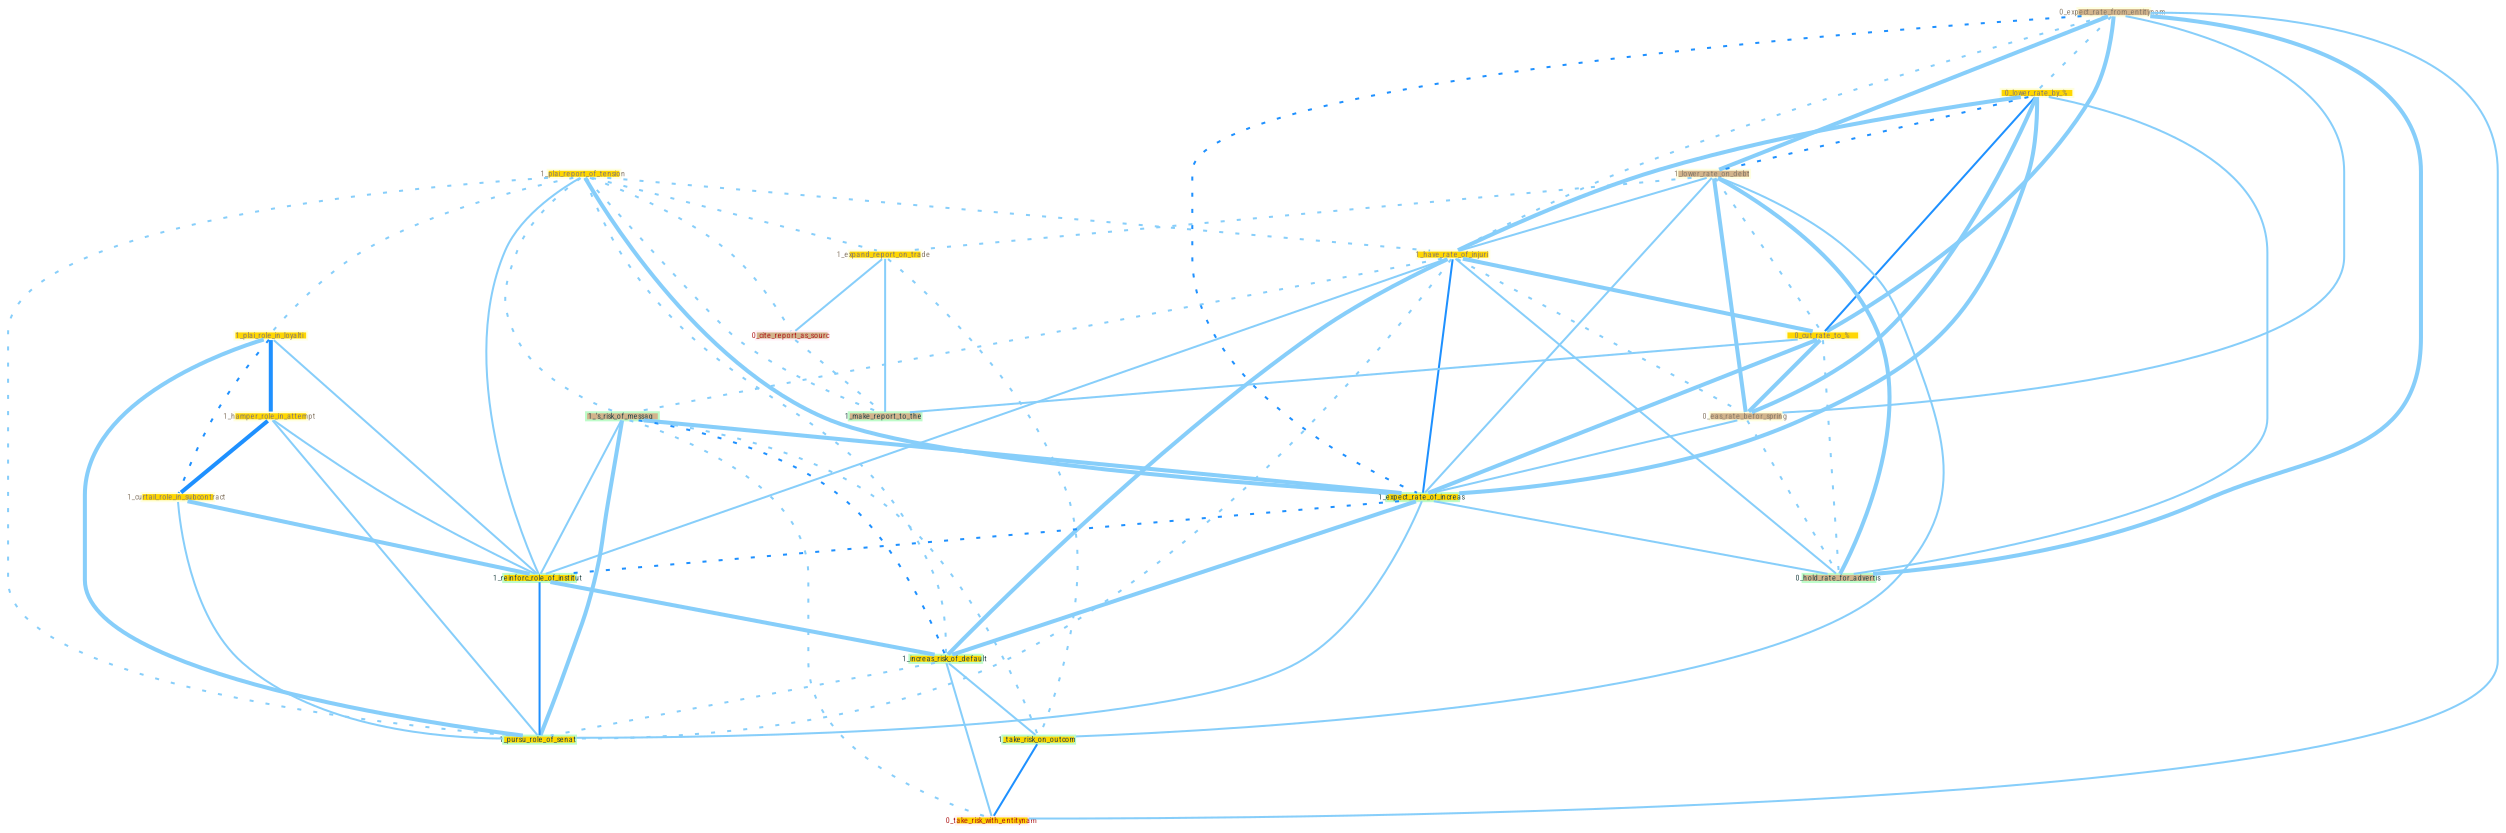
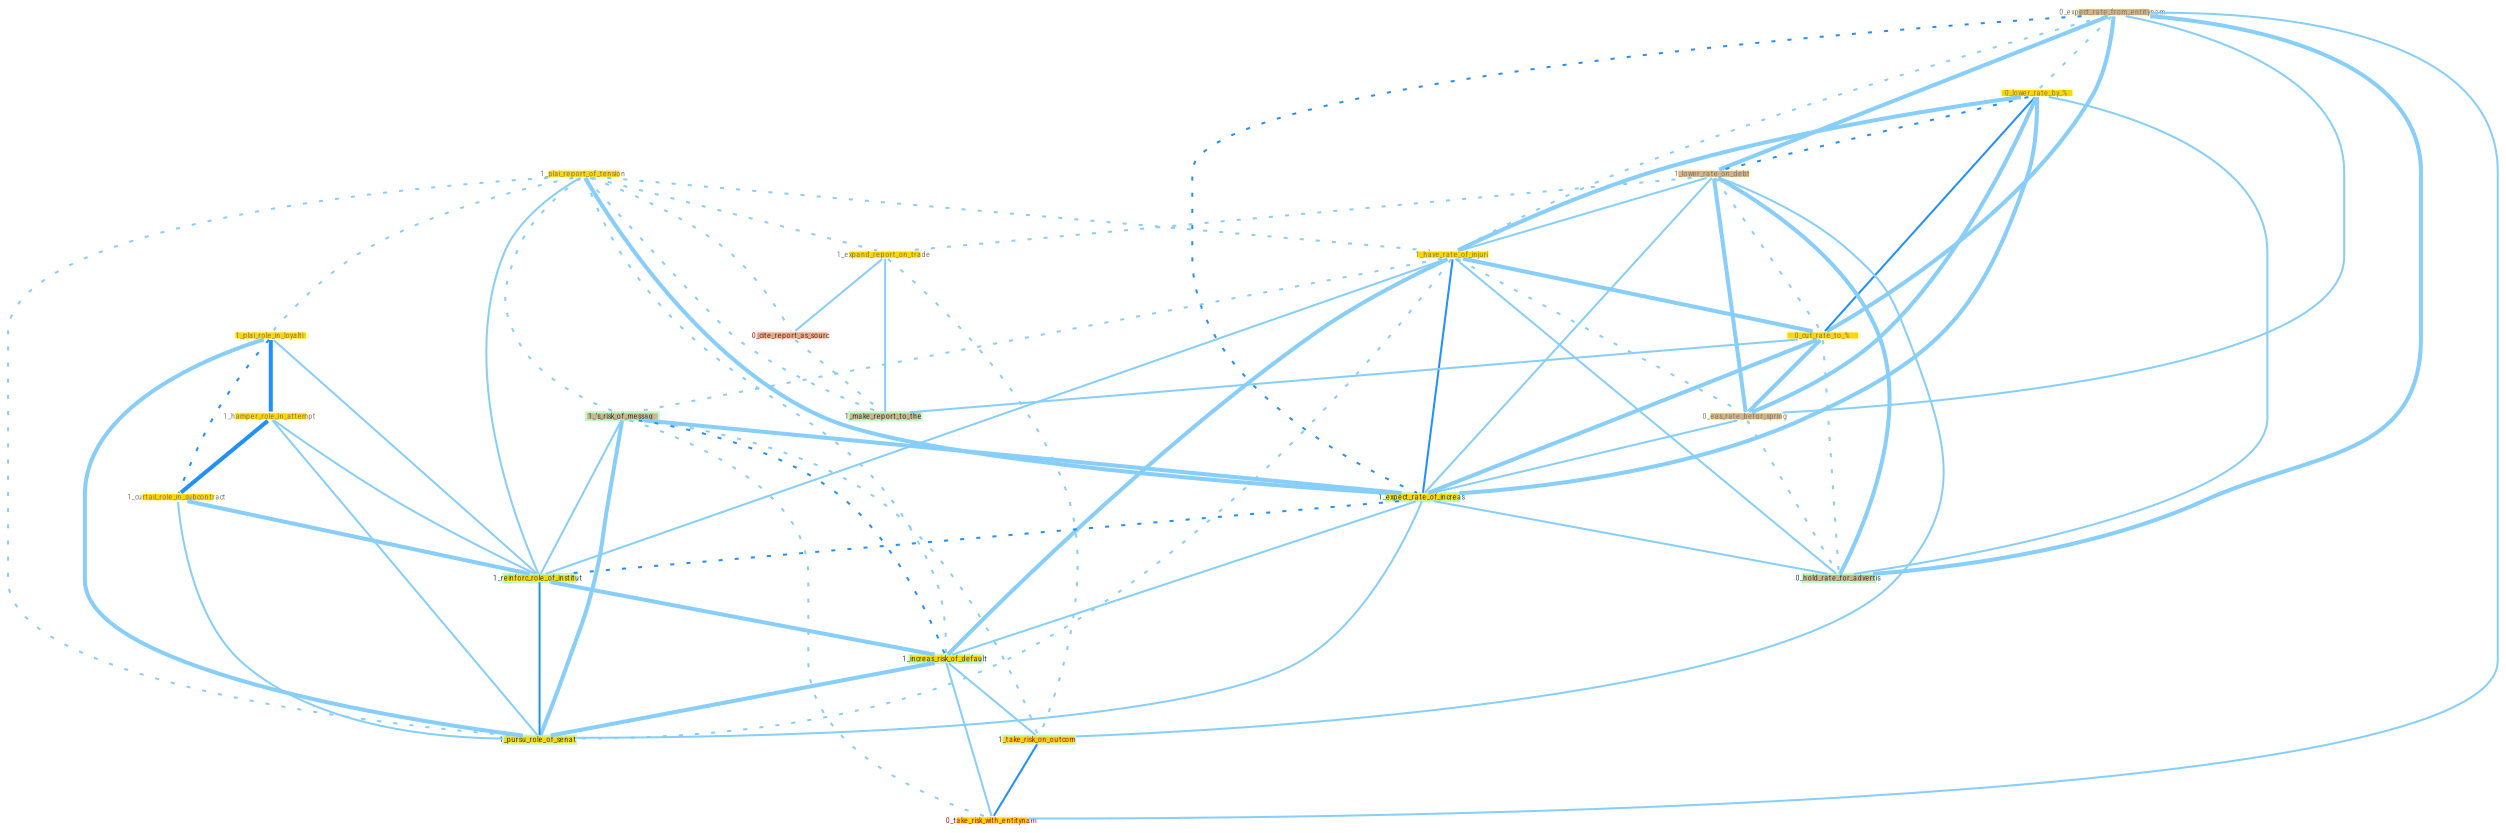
edge "1_expect_rate_of_increas" -- "1_increas_risk_of_default": style bold -> solid
edge "1_increas_risk_of_default" -- "1_pursu_role_of_senat": style dotted -> bold
node "1_take_risk_on_outcom": fontcolor #2f4f4f -> #b22222
